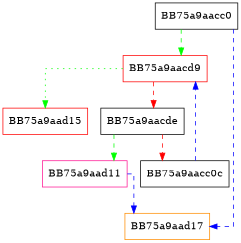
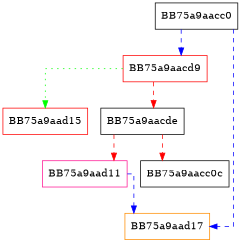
edge "BB75a9aacc0" -> "BB75a9aacd9": color green -> blue
edge "BB75a9aacc0c" -> "BB75a9aacd9": removed
edge "BB75a9aacde" -> "BB75a9aad11": color green -> red
